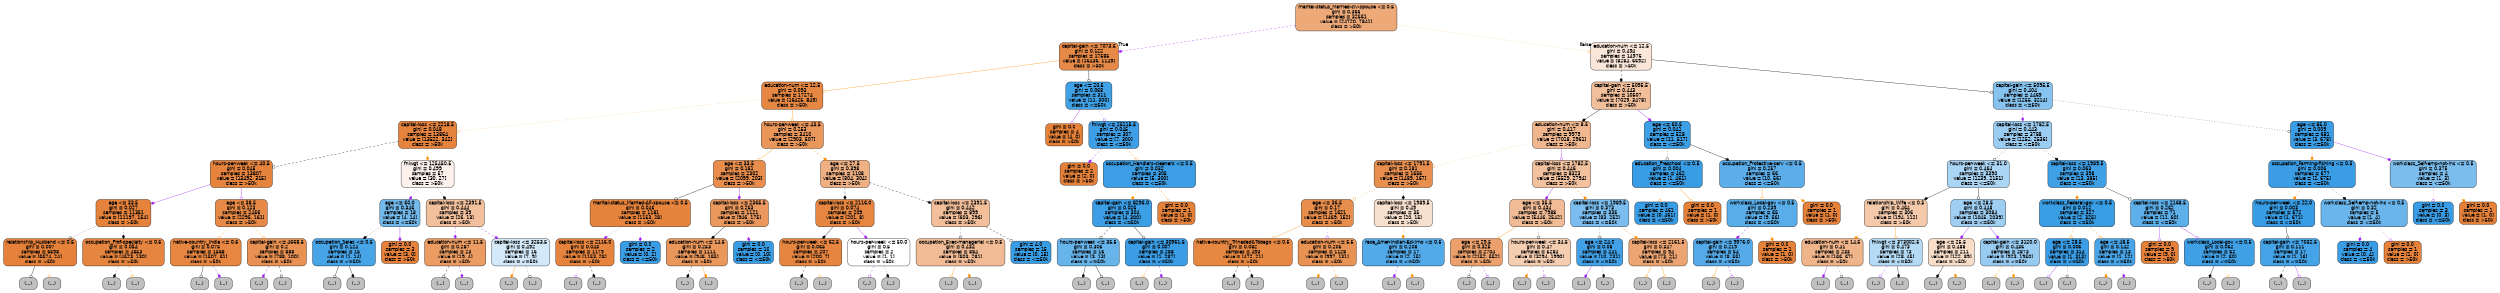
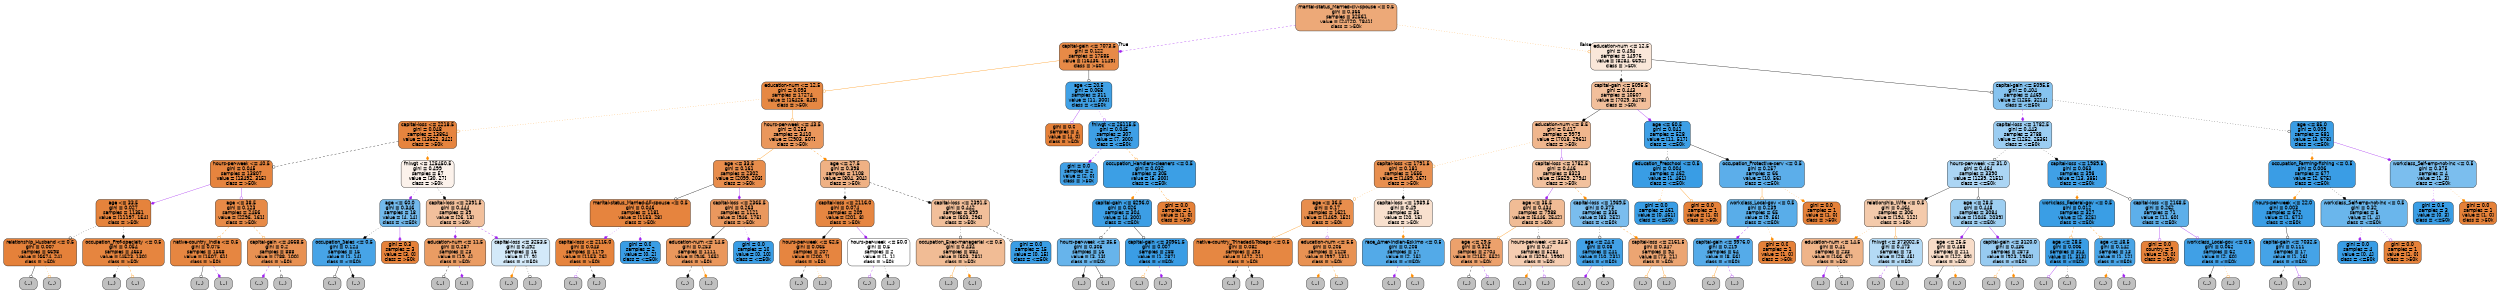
node "gini = 0.0 samples = 2 value = [2, 0] class = >50k": fillcolor #e58139 -> #40a0e6
node "gini = 0.0 samples = 3 value = [0, 3] class = <=50k": label "gini = 0.0 samples = 3 value = [0, 3] class = <=50k" -> "gini = 0.5 samples = 3 value = [0, 3] class = <=50k"
node "gini = 0.0 samples = 3 value = [3, 0] class = >50k": label "gini = 0.0 samples = 3 value = [3, 0] class = >50k" -> "gini = 0.3 samples = 3 value = [3, 0] class = >50k"
node "gini = 4.0 samples = 15 value = [0, 15] class = <=50k": label "gini = 4.0 samples = 15 value = [0, 15] class = <=50k" -> "gini = 0.0 samples = 15 value = [0, 15] class = <=50k"
node "gini = 0.0 samples = 9 value = [9, 0] class = >50k": label "gini = 0.0 samples = 9 value = [9, 0] class = >50k" -> "gini = 0.0 country = 9 value = [9, 0] class = >50k"
